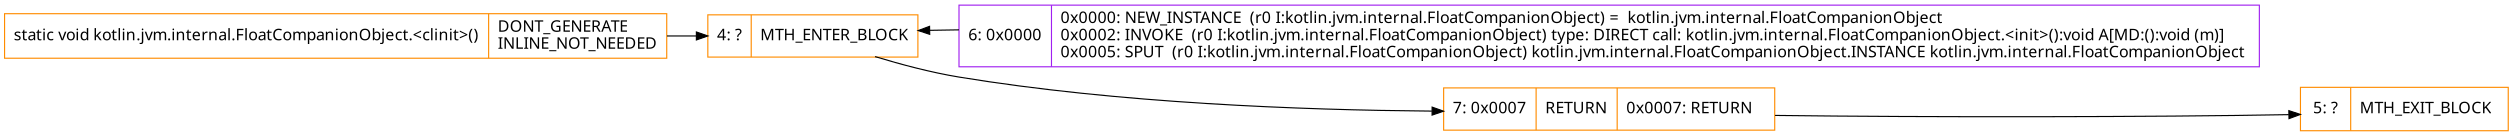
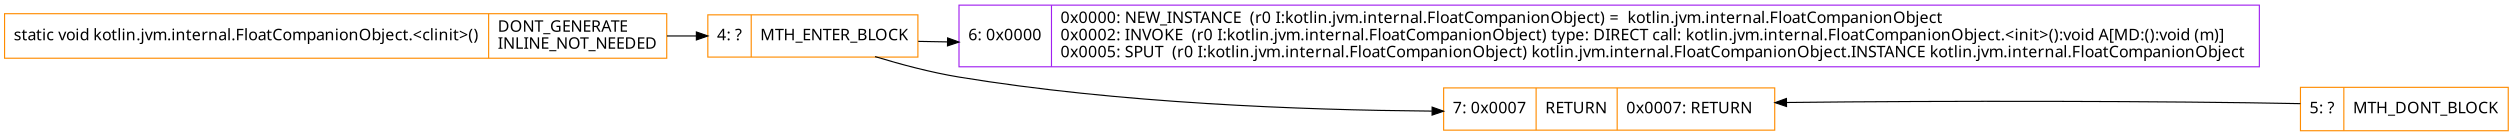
edge "6: 0x0000" -> "4: ?": reversed
node "5: ?": text "MTH_EXIT_BLOCK" -> "MTH_DONT_BLOCK"
edge "7: 0x0007" -> "5: ?": reversed
